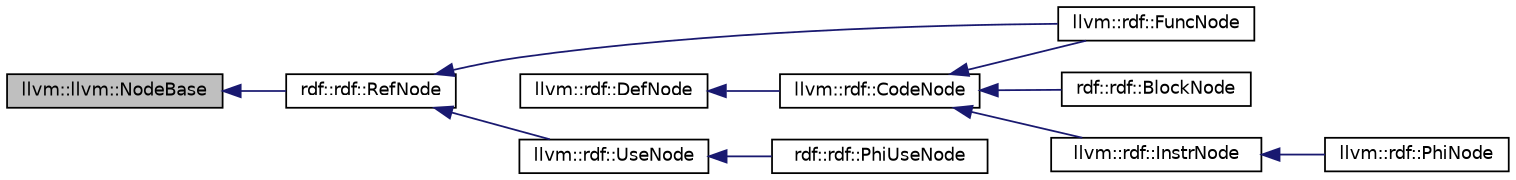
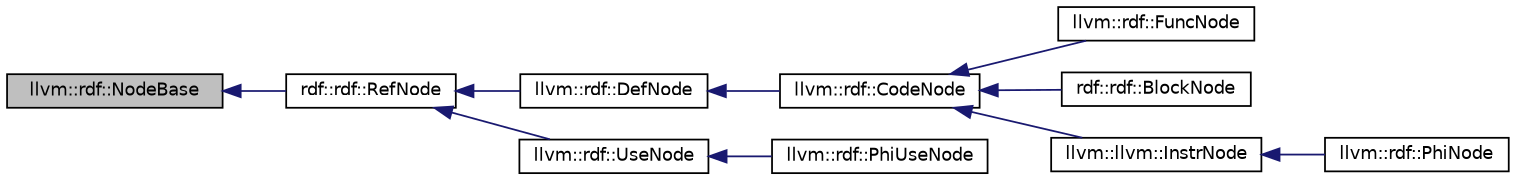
edge "llvm::rdf::FuncNode" -> "rdf::rdf::RefNode": now "llvm::rdf::DefNode" -> "rdf::rdf::RefNode"
node "llvm::llvm::NodeBase": label "llvm::llvm::NodeBase" -> "llvm::rdf::NodeBase"
node "llvm::rdf::InstrNode": label "llvm::rdf::InstrNode" -> "llvm::llvm::InstrNode"
node "rdf::rdf::PhiUseNode": label "rdf::rdf::PhiUseNode" -> "llvm::rdf::PhiUseNode"
